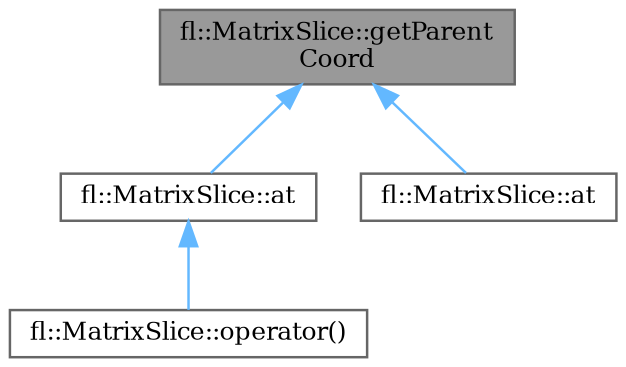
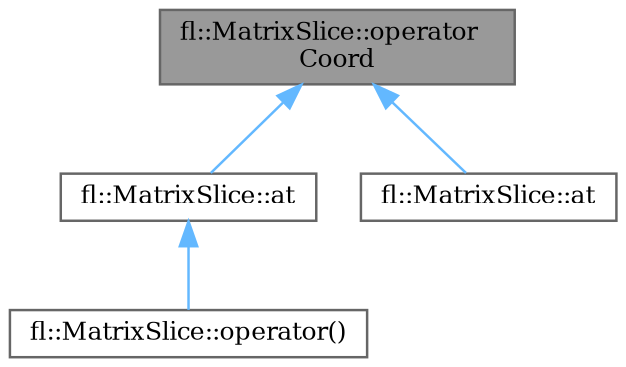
node "fl::MatrixSlice::getParent Coord": label "fl::MatrixSlice::getParent Coord" -> "fl::MatrixSlice::operator Coord"
